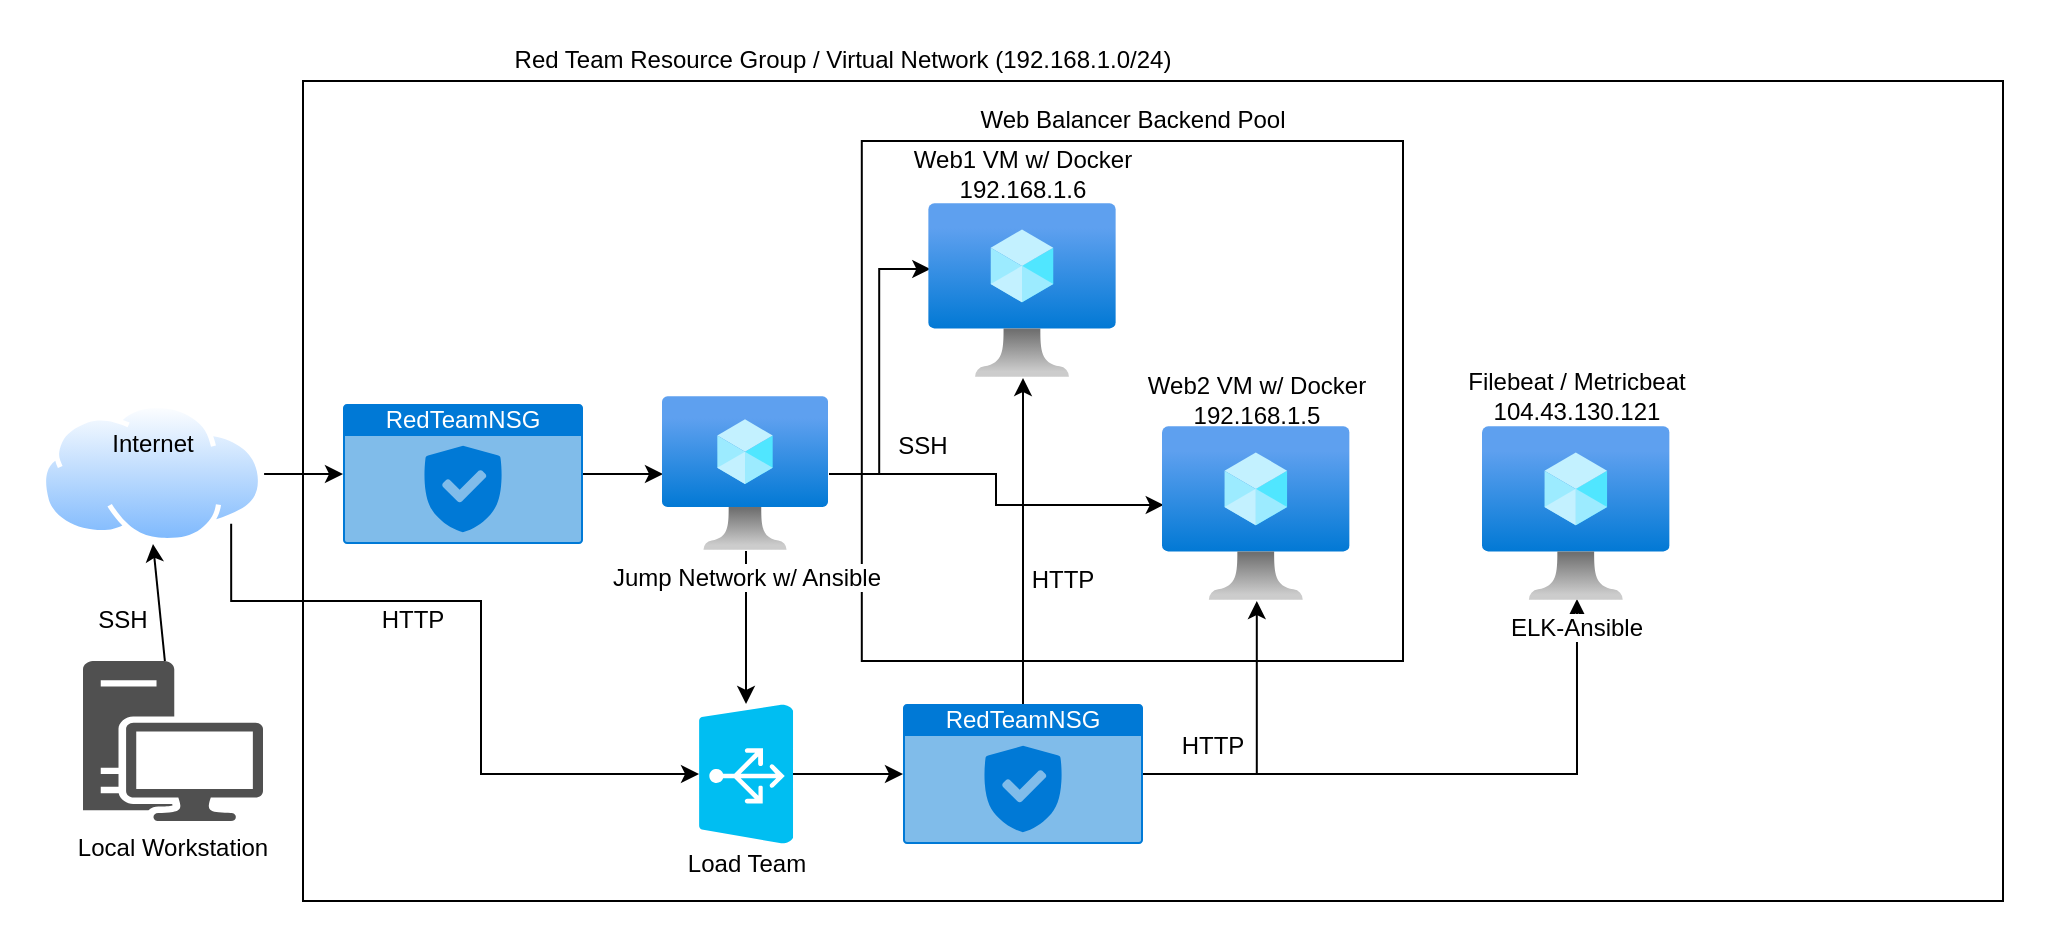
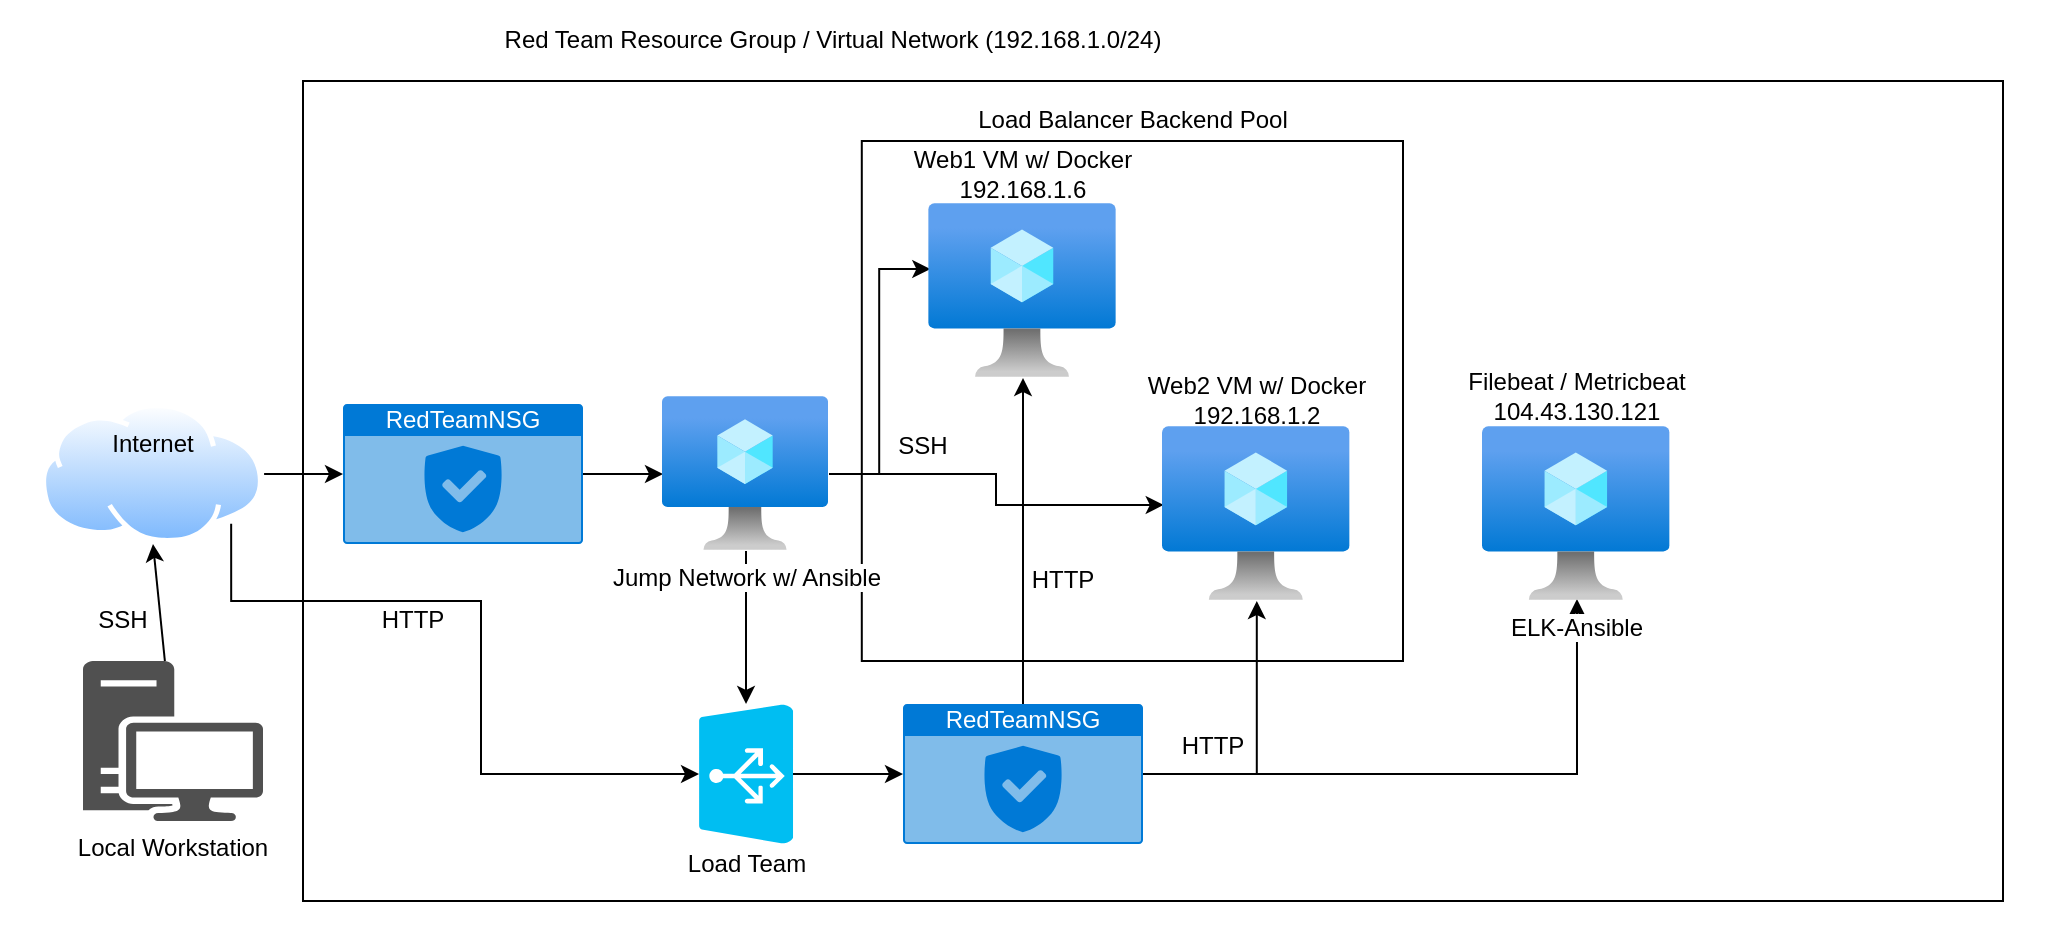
node "Red Team Resource Group / Virtual Network (192.168.1.0/24)": moved (843, 61) -> (833, 41)
node "Web Balancer Backend Pool": label "Web Balancer Backend Pool" -> "Load Balancer Backend Pool"
node "Web2 VM w/ Docker 192.168.1.5": label "Web2 VM w/ Docker 192.168.1.5" -> "Web2 VM w/ Docker 192.168.1.2"
